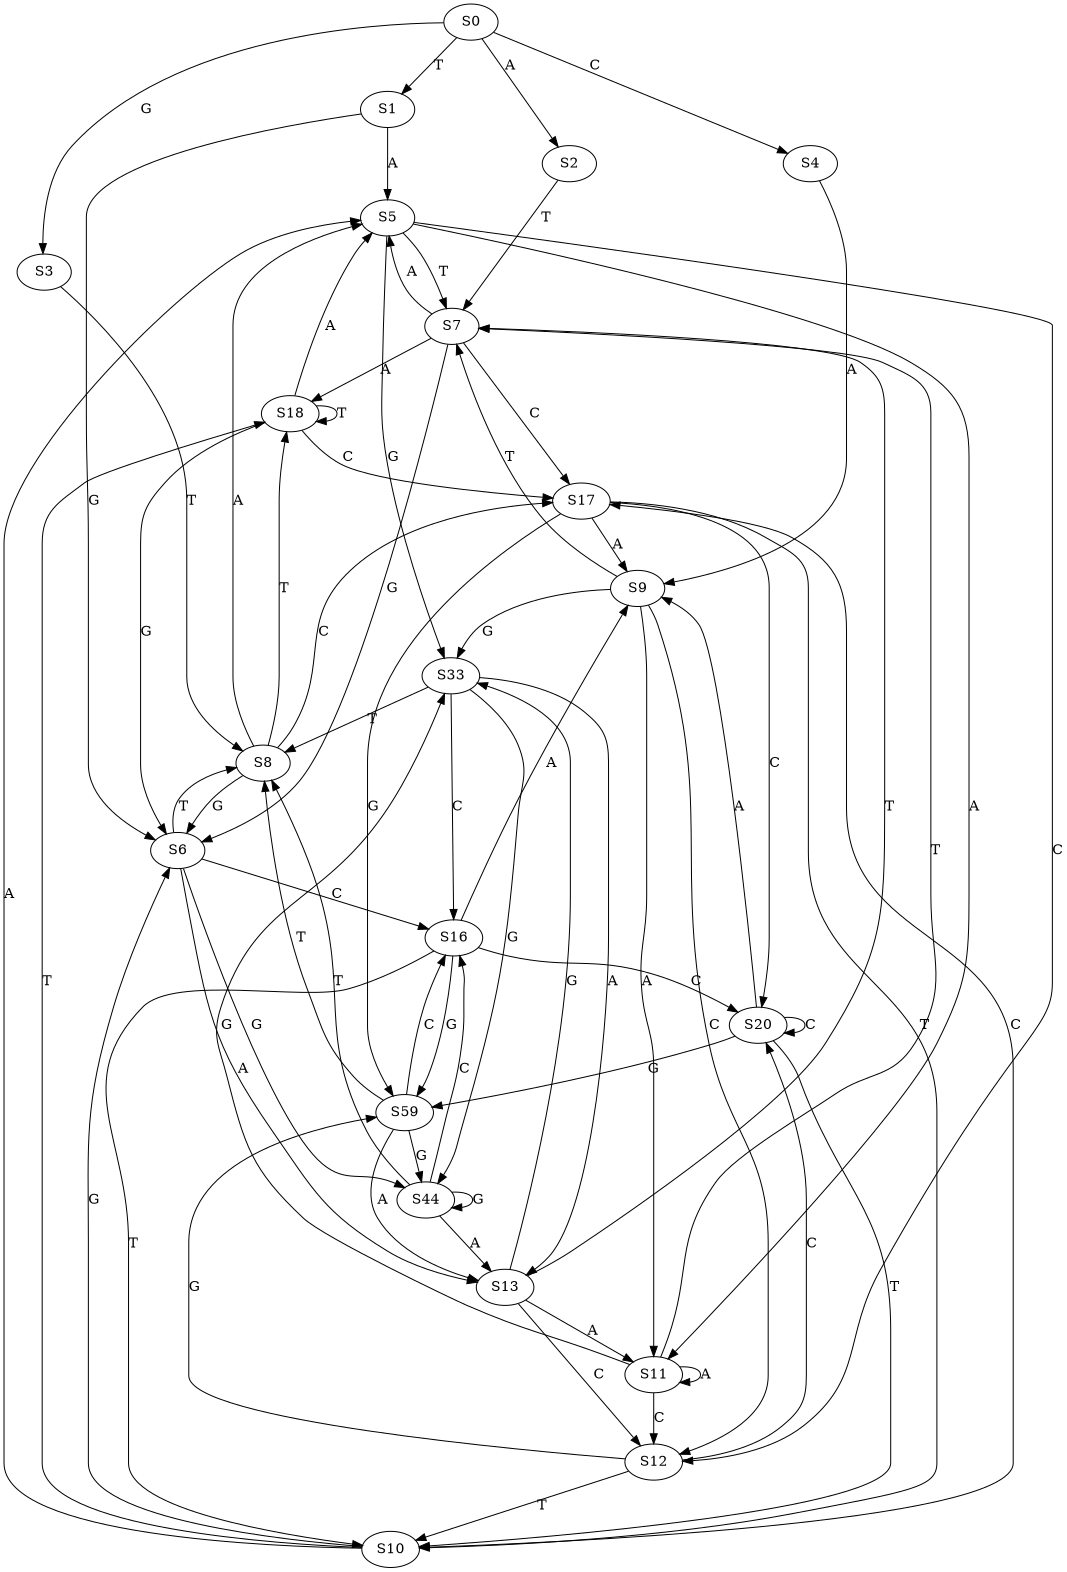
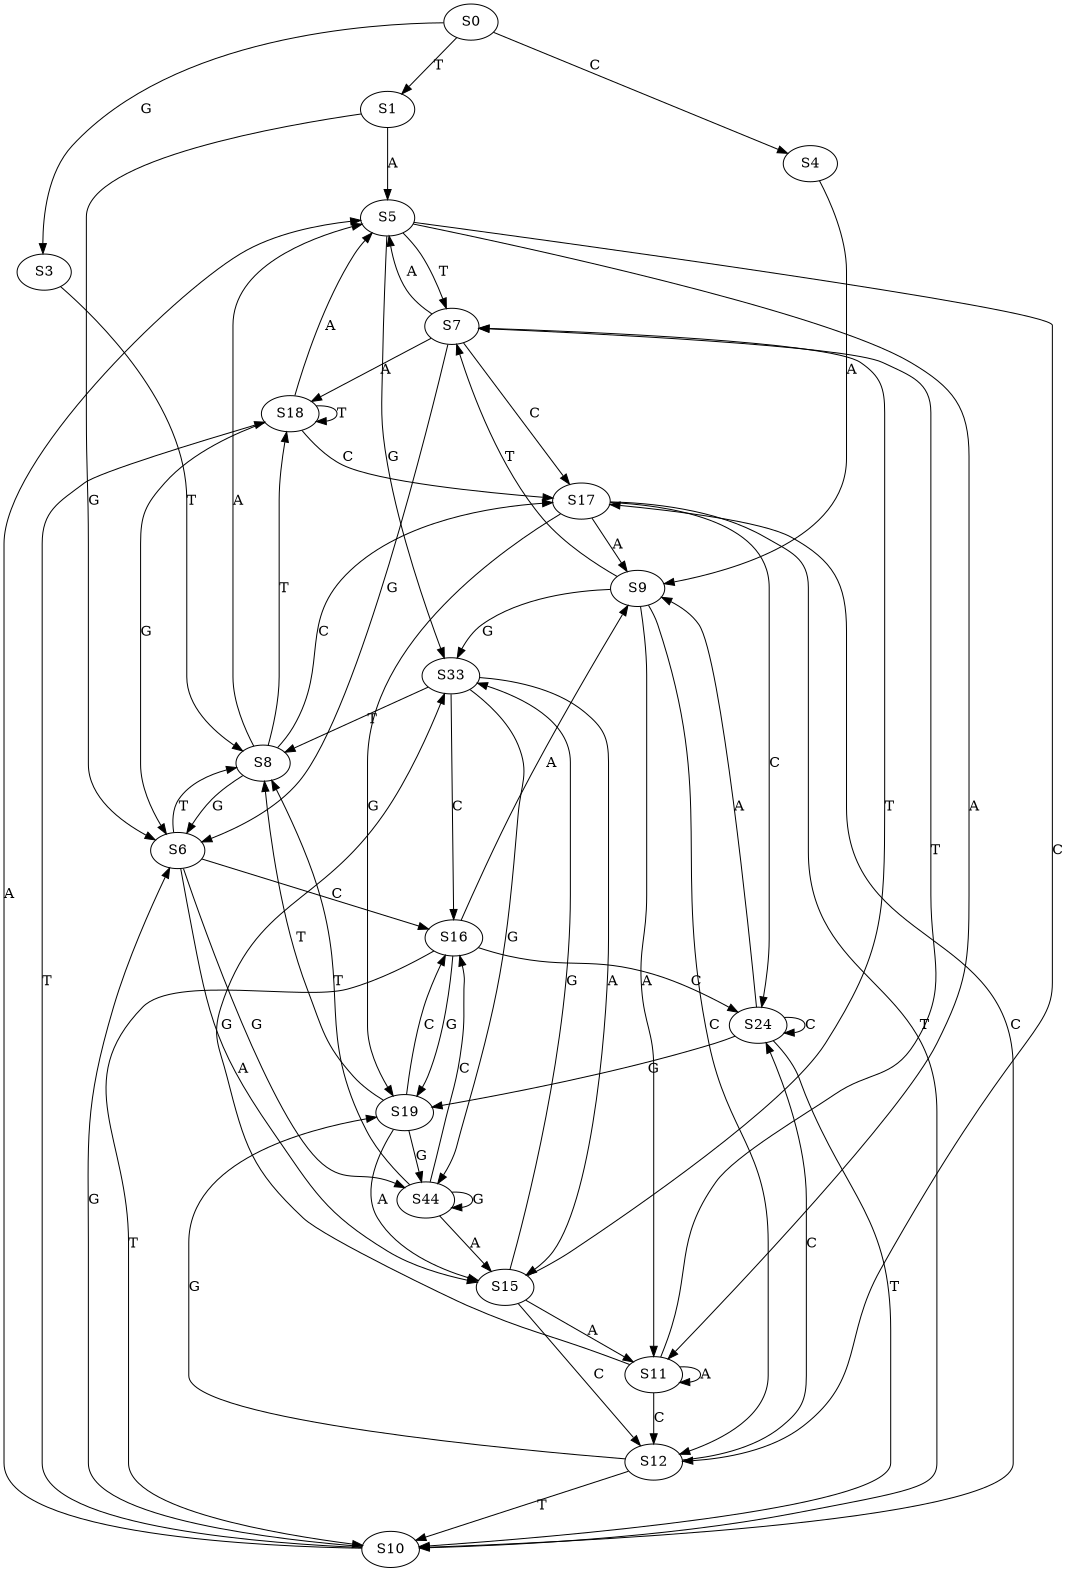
node "S2": removed
node "S20": label "S20" -> "S24"
node "S59": label "S59" -> "S19"
node "S13": label "S13" -> "S15"
